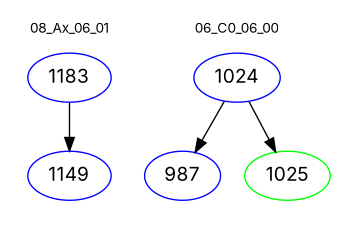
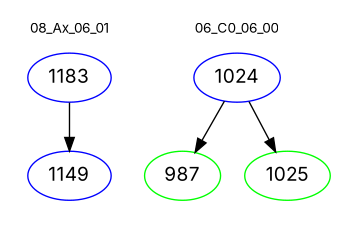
node "987": color blue -> green
